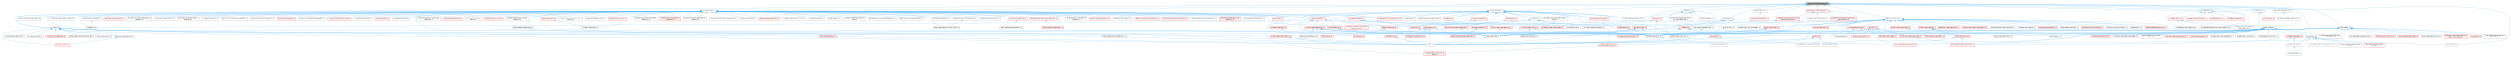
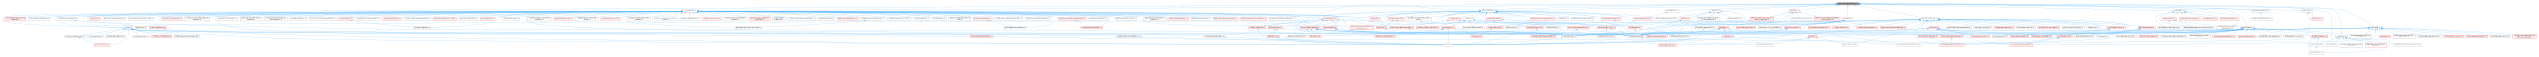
node "NiagaraDataInterfaceHair.h": label "NiagaraDataInterfaceHair.h" -> "Texture.h"
node "ActorTextureStreamingBuild DataComponent.h": added
node "SkeletalMeshUpdate Contex.h": label "SkeletalMeshUpdate Contex.h" -> "ComponentEditorContextMenu Contex.h"
node "DisplayClusterStageGeometry Component.h": label "DisplayClusterStageGeometry Component.h" -> "AnimSyncScope Component.h"
node "MovieSceneTranslator.h": added
node "AnimGraphNode_AssetPlayer Base.h": removed
